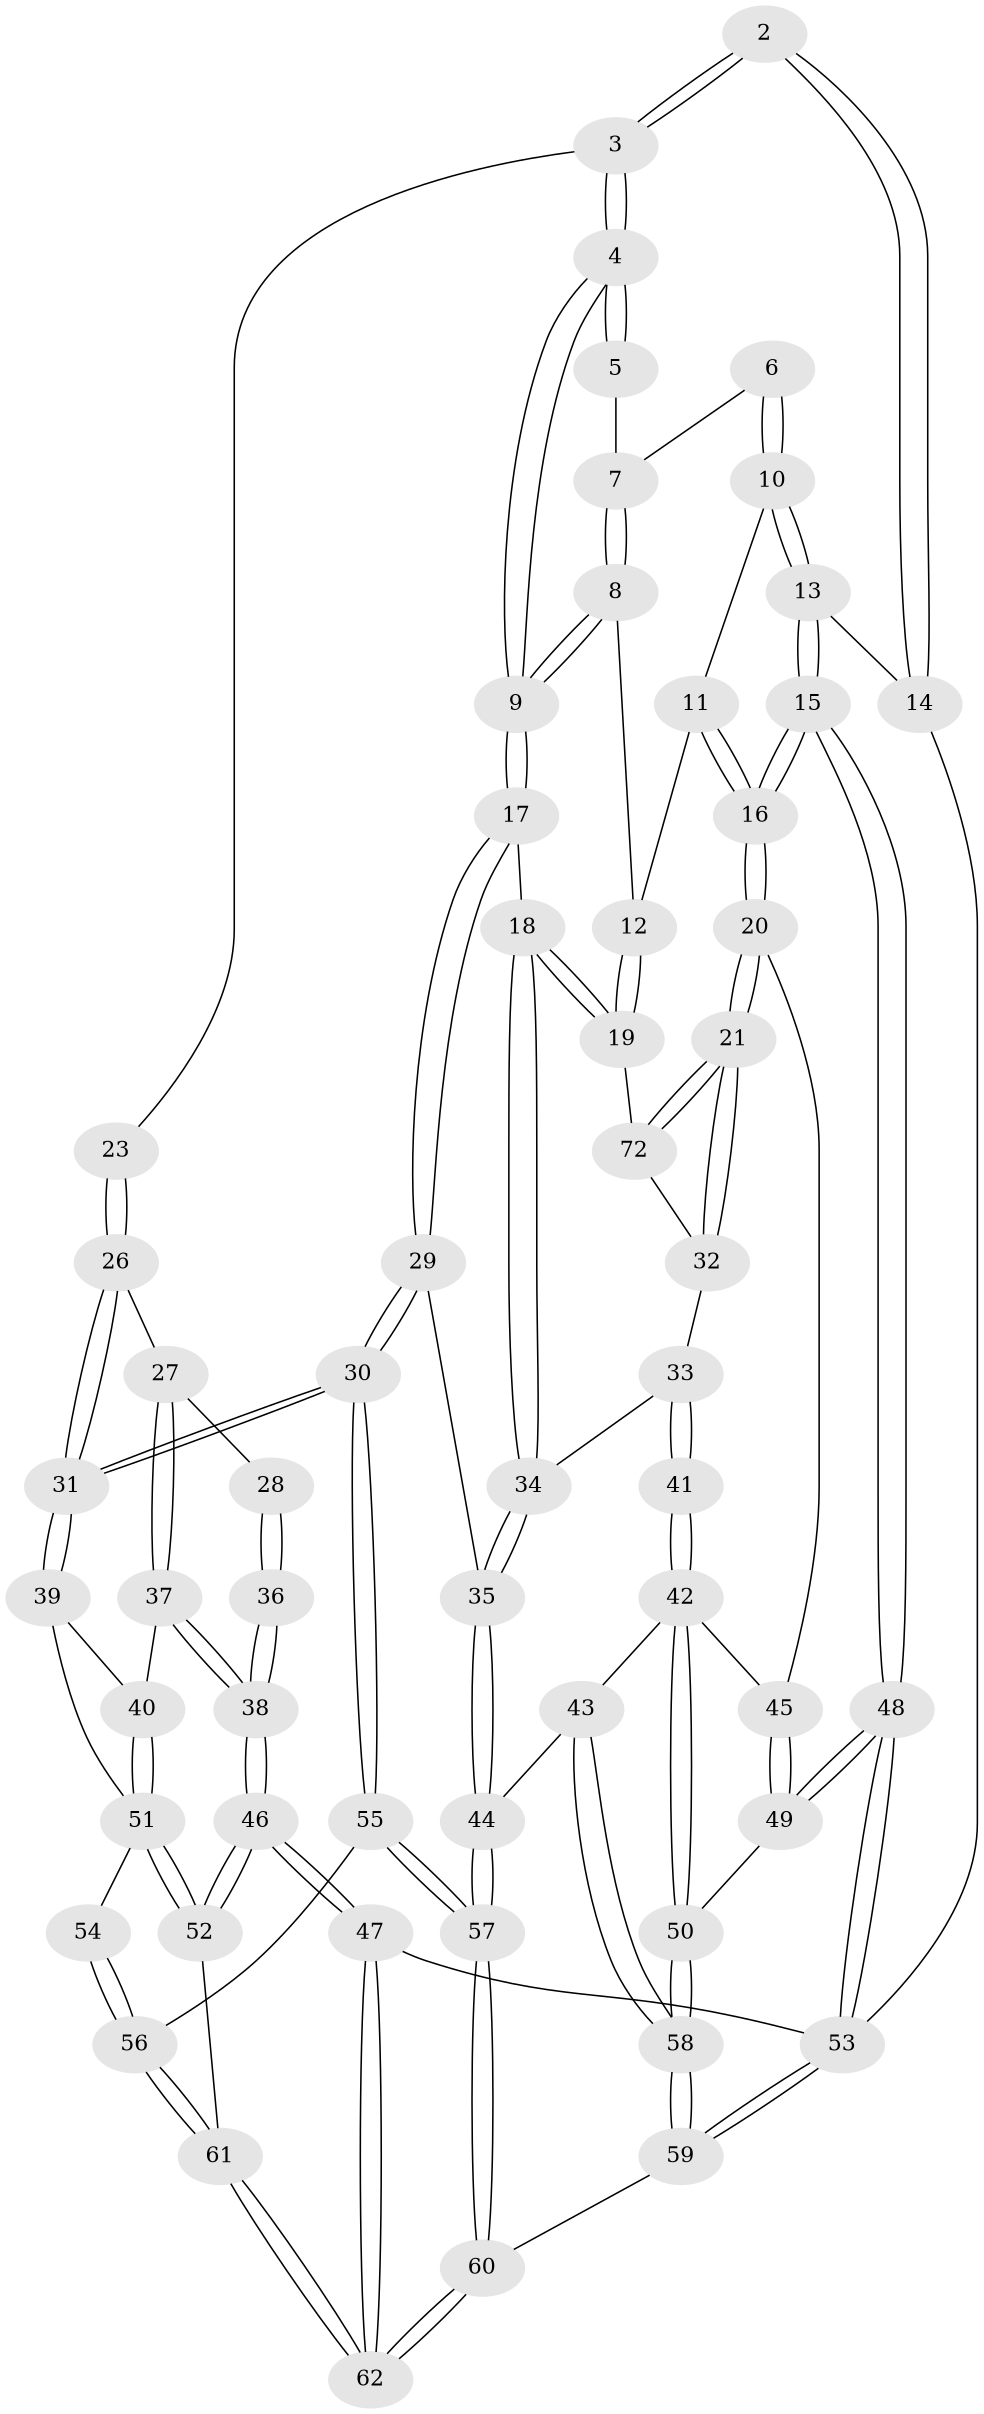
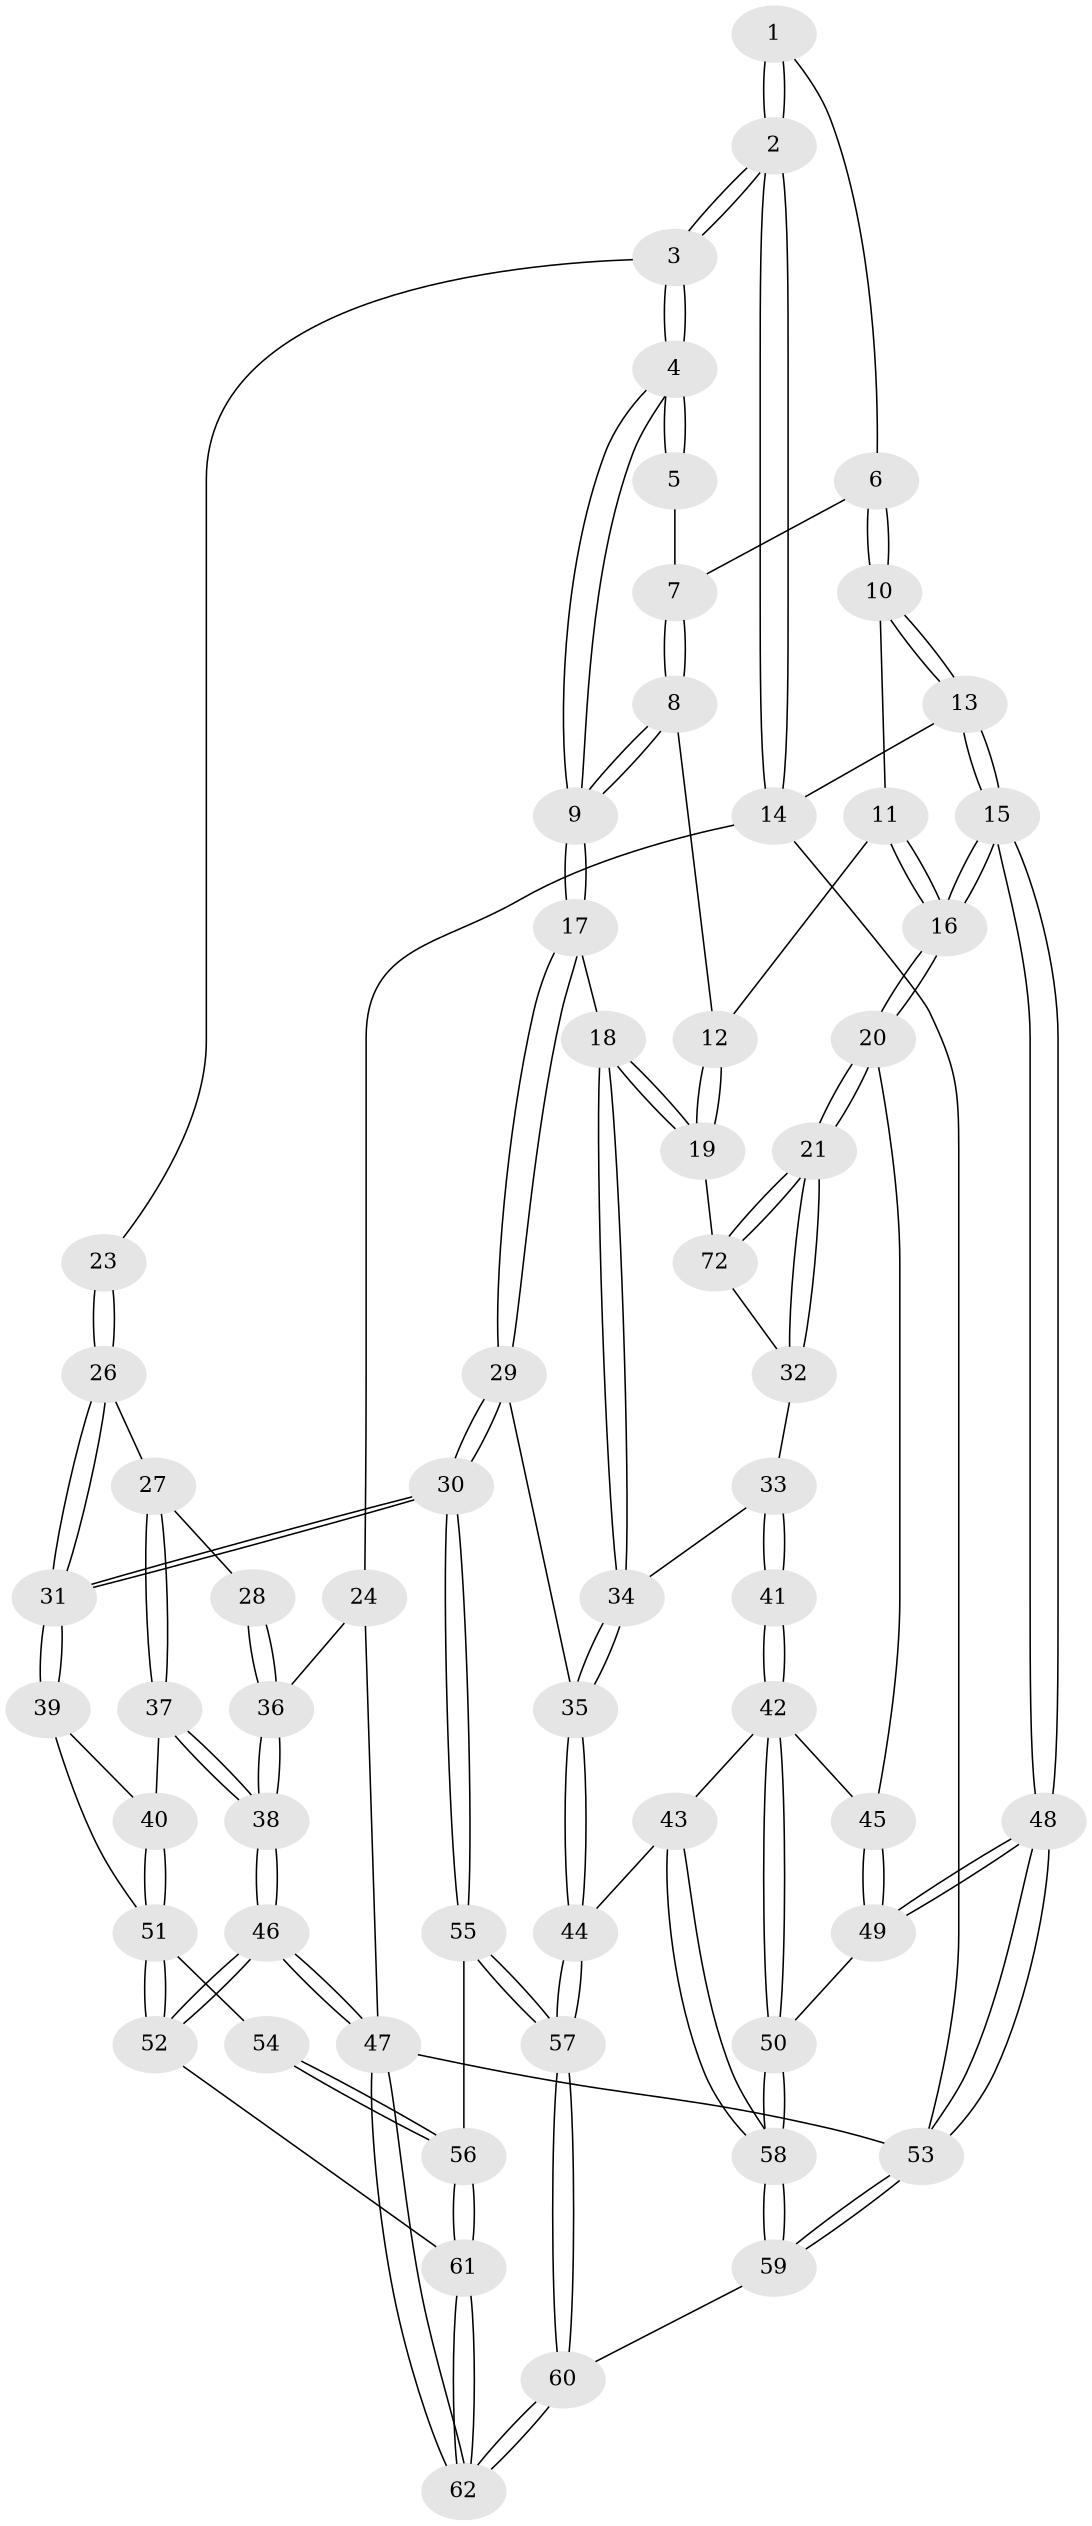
node "1": added
node "24": added
